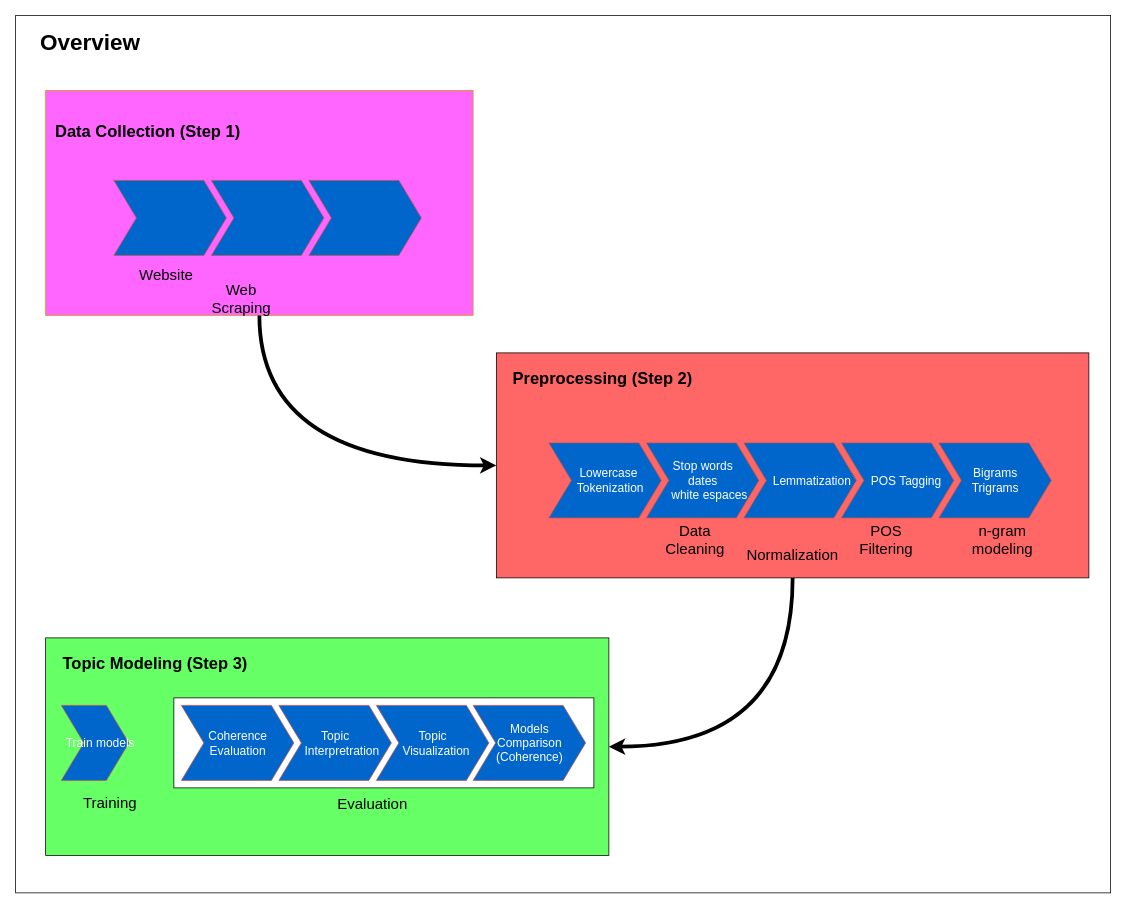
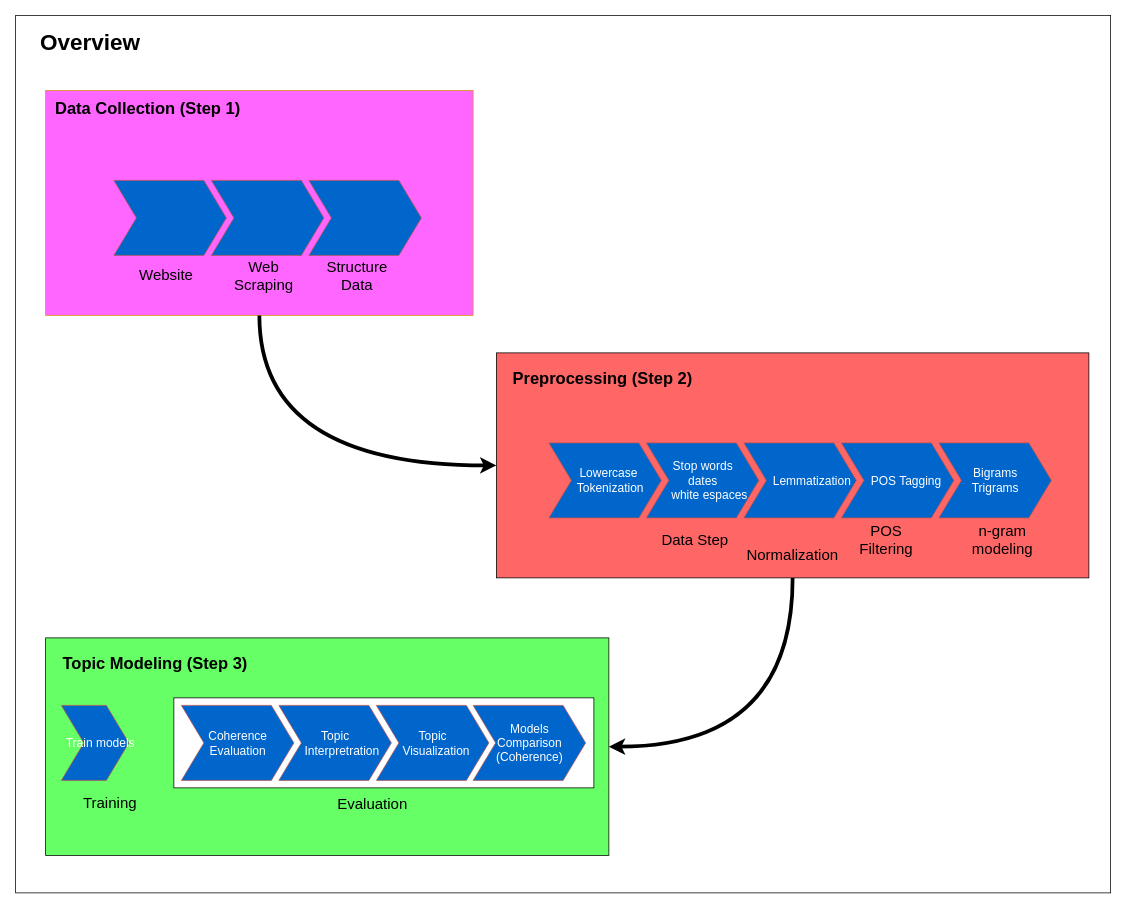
node "Data Collection (Step 1)": moved (170, 132) -> (170, 109)
node "Structure Data": added
node "Web Scraping": moved (241, 298) -> (264, 276)
node "Data Cleaning": label "Data Cleaning" -> "Data Step"
